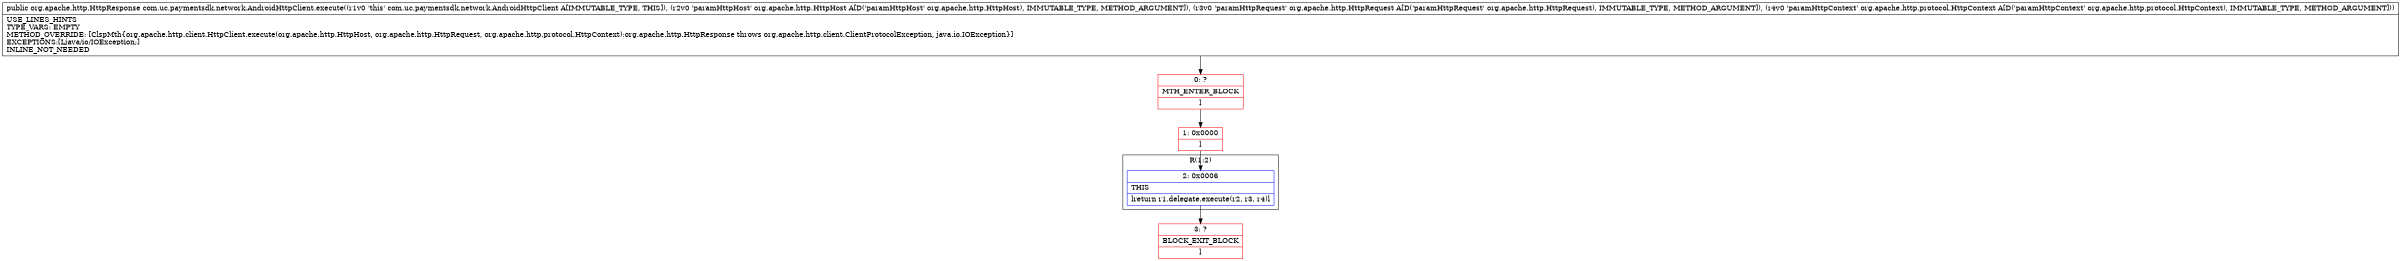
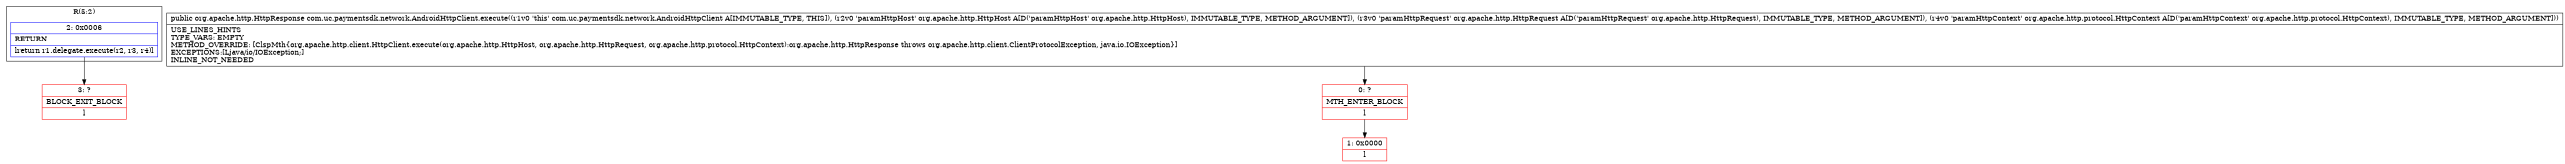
edge "1: 0x0000" -> "2: 0x0006": removed
cluster "R(1:2)": label "R(1:2)" -> "R(5:2)"
node "2: 0x0006": text "THIS" -> "RETURN"
